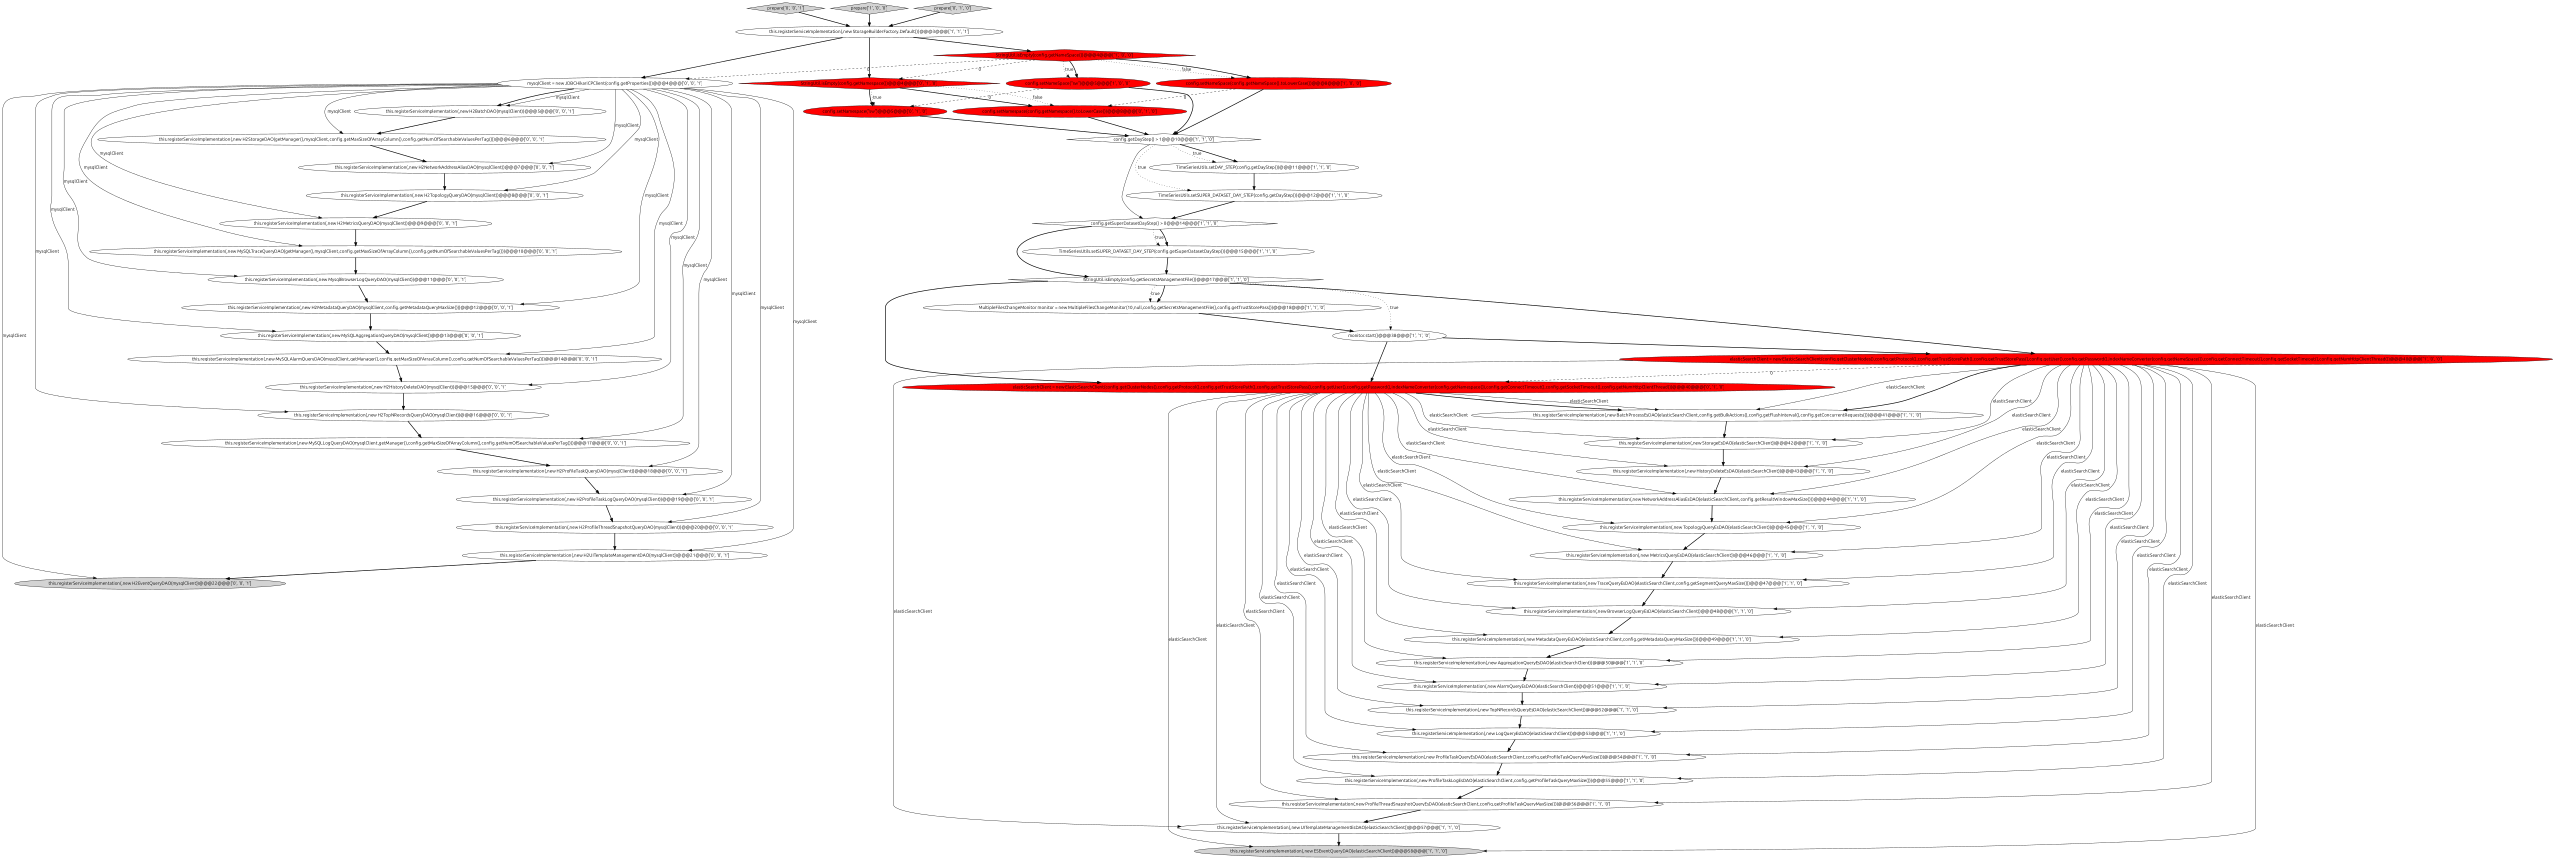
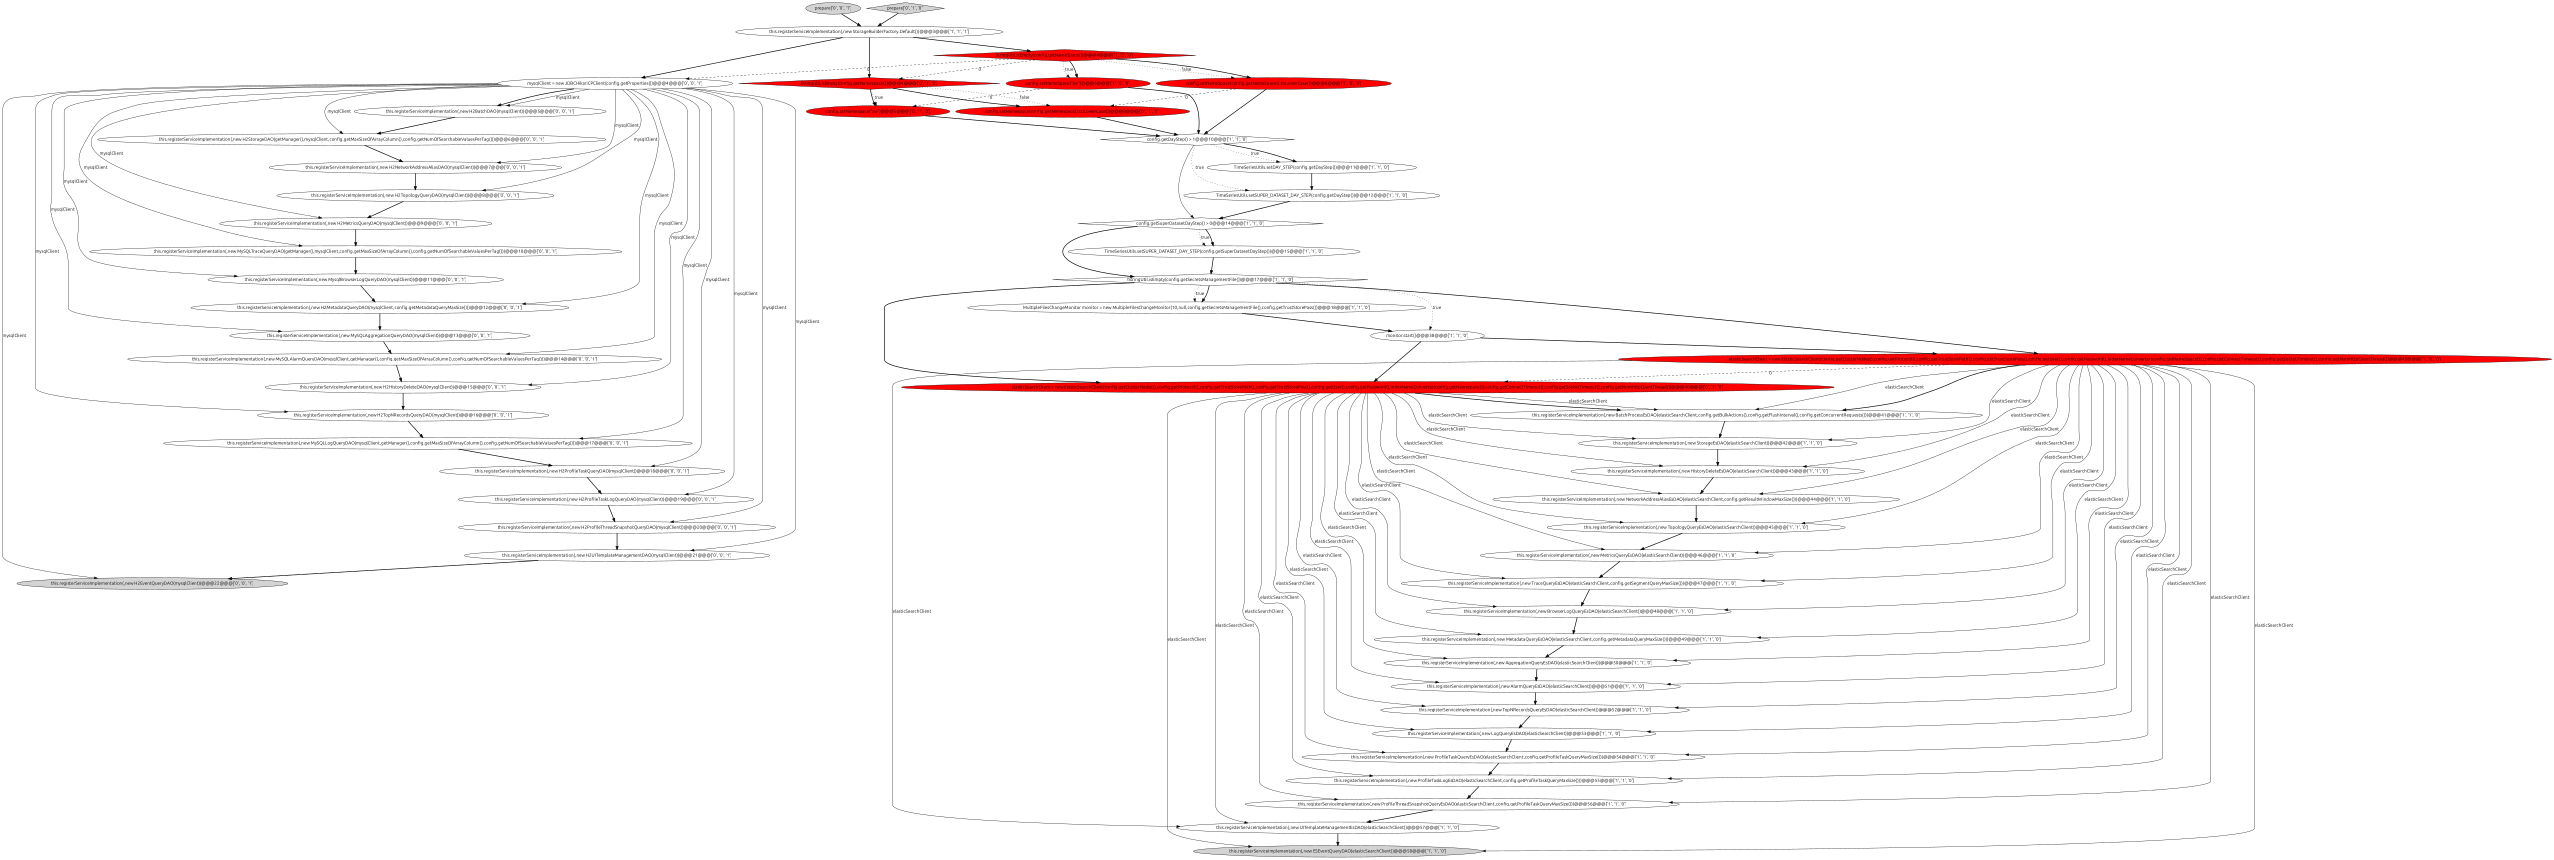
node "prepare['0', '0', '1']": shape diamond -> ellipse
node "prepare['1', '0', '0']": removed
